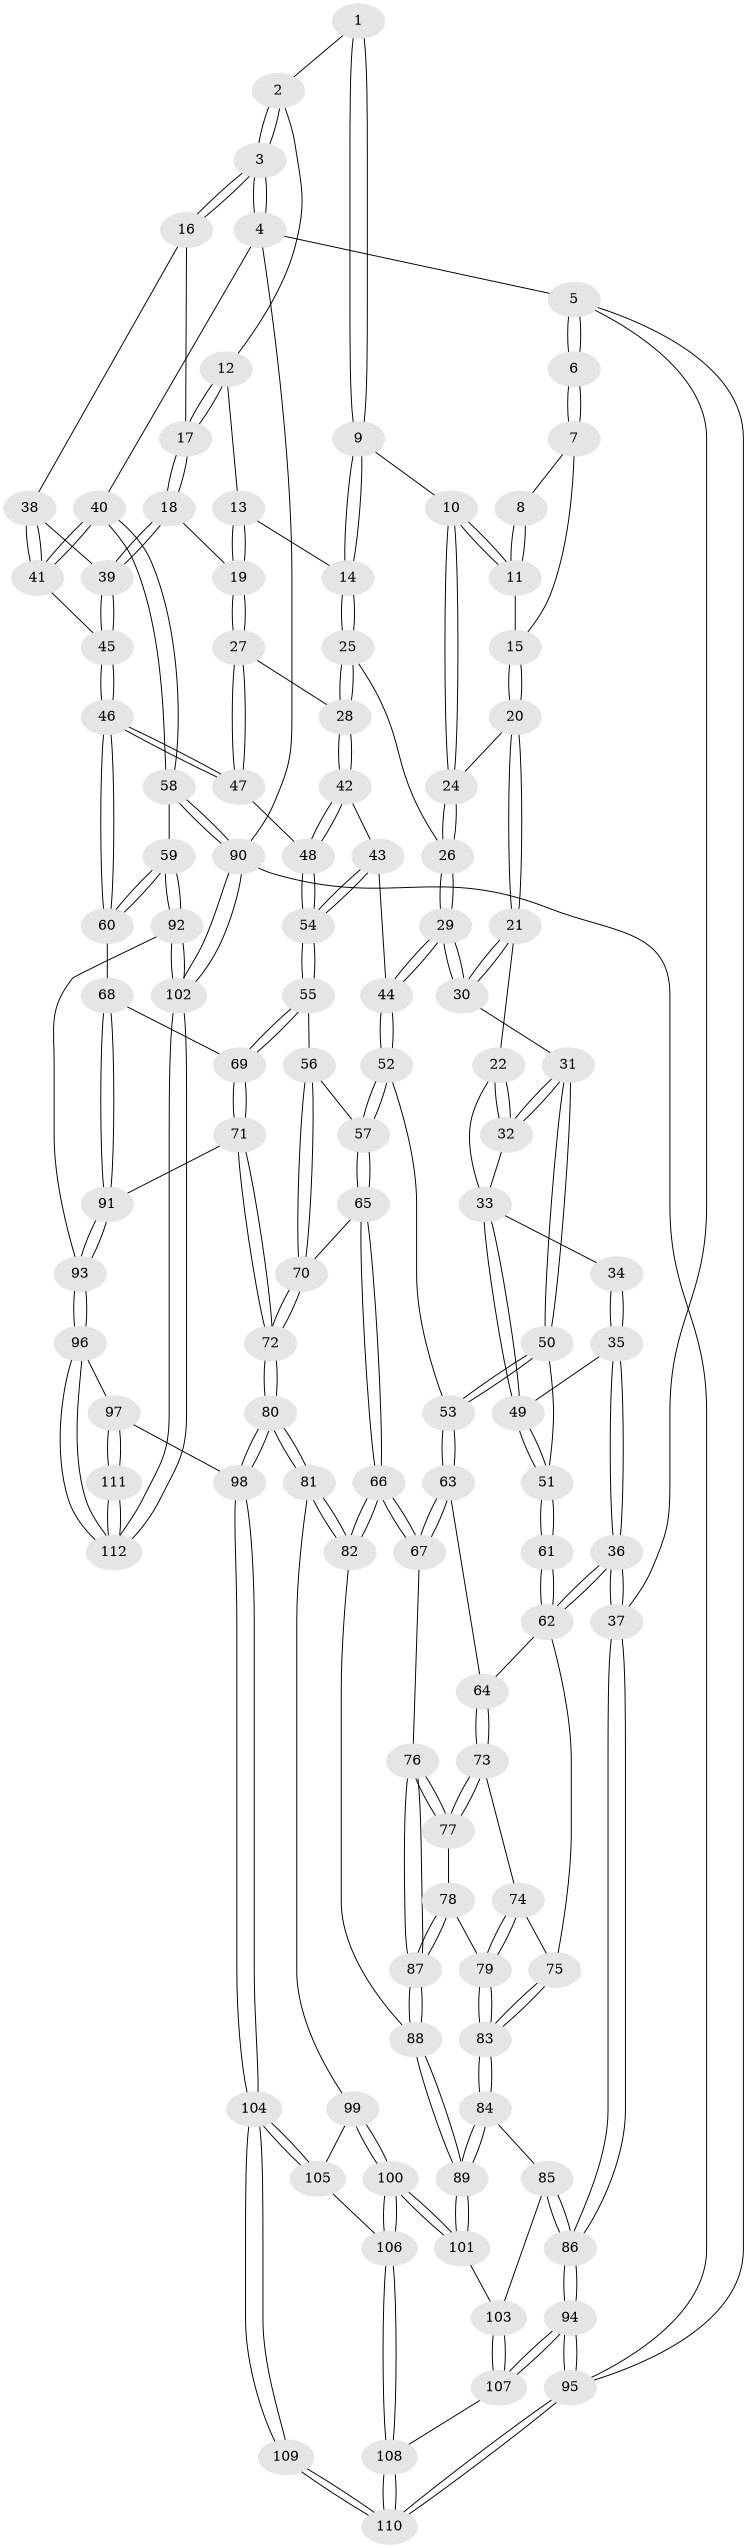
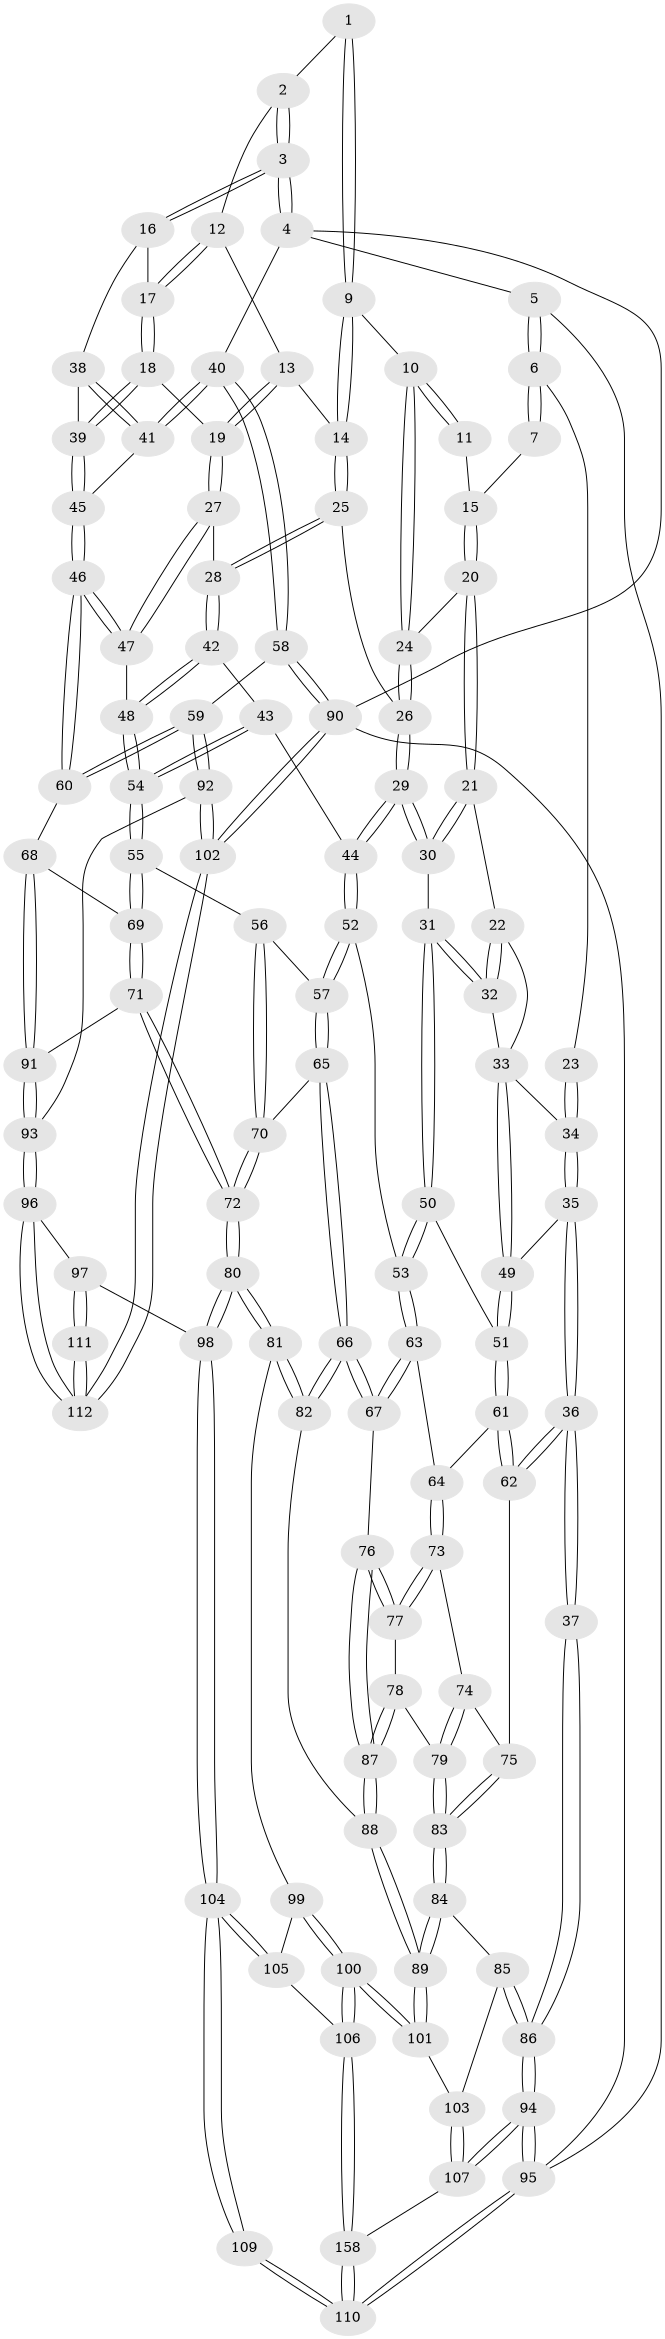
node "8": removed
edge "5" -- "37": removed
node "23": added
edge "62" -- "64": now "61" -- "64"
node "108": label "108" -> "158"
